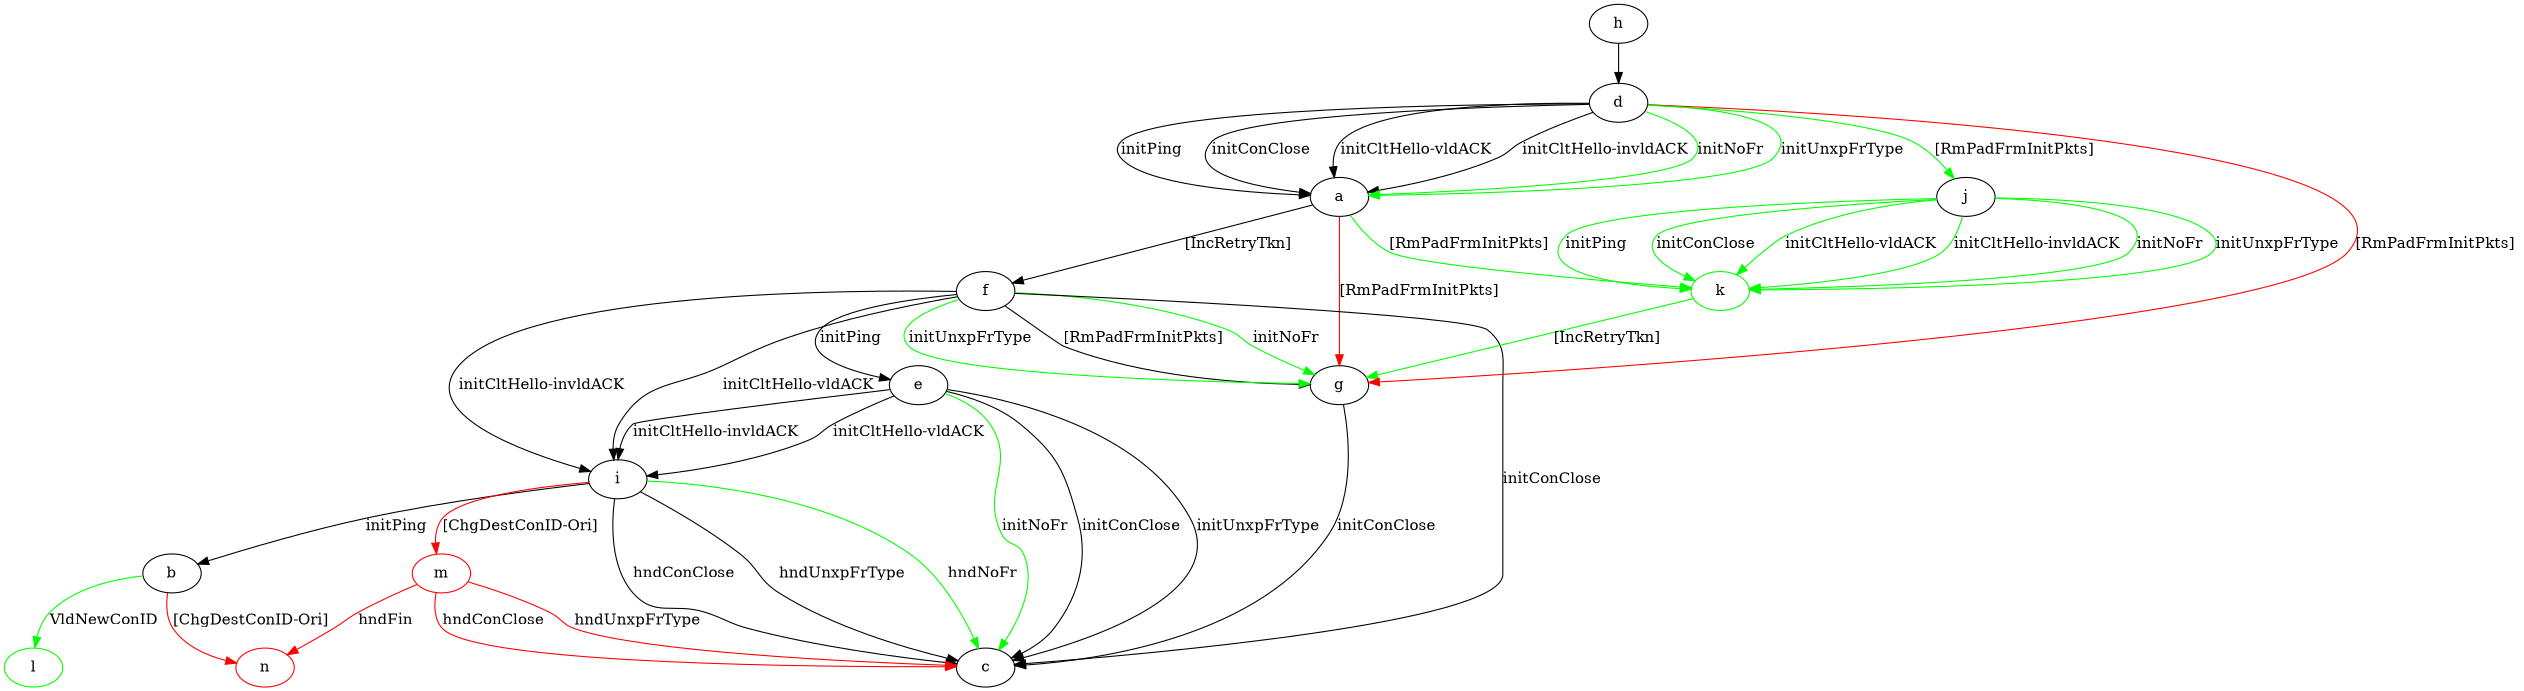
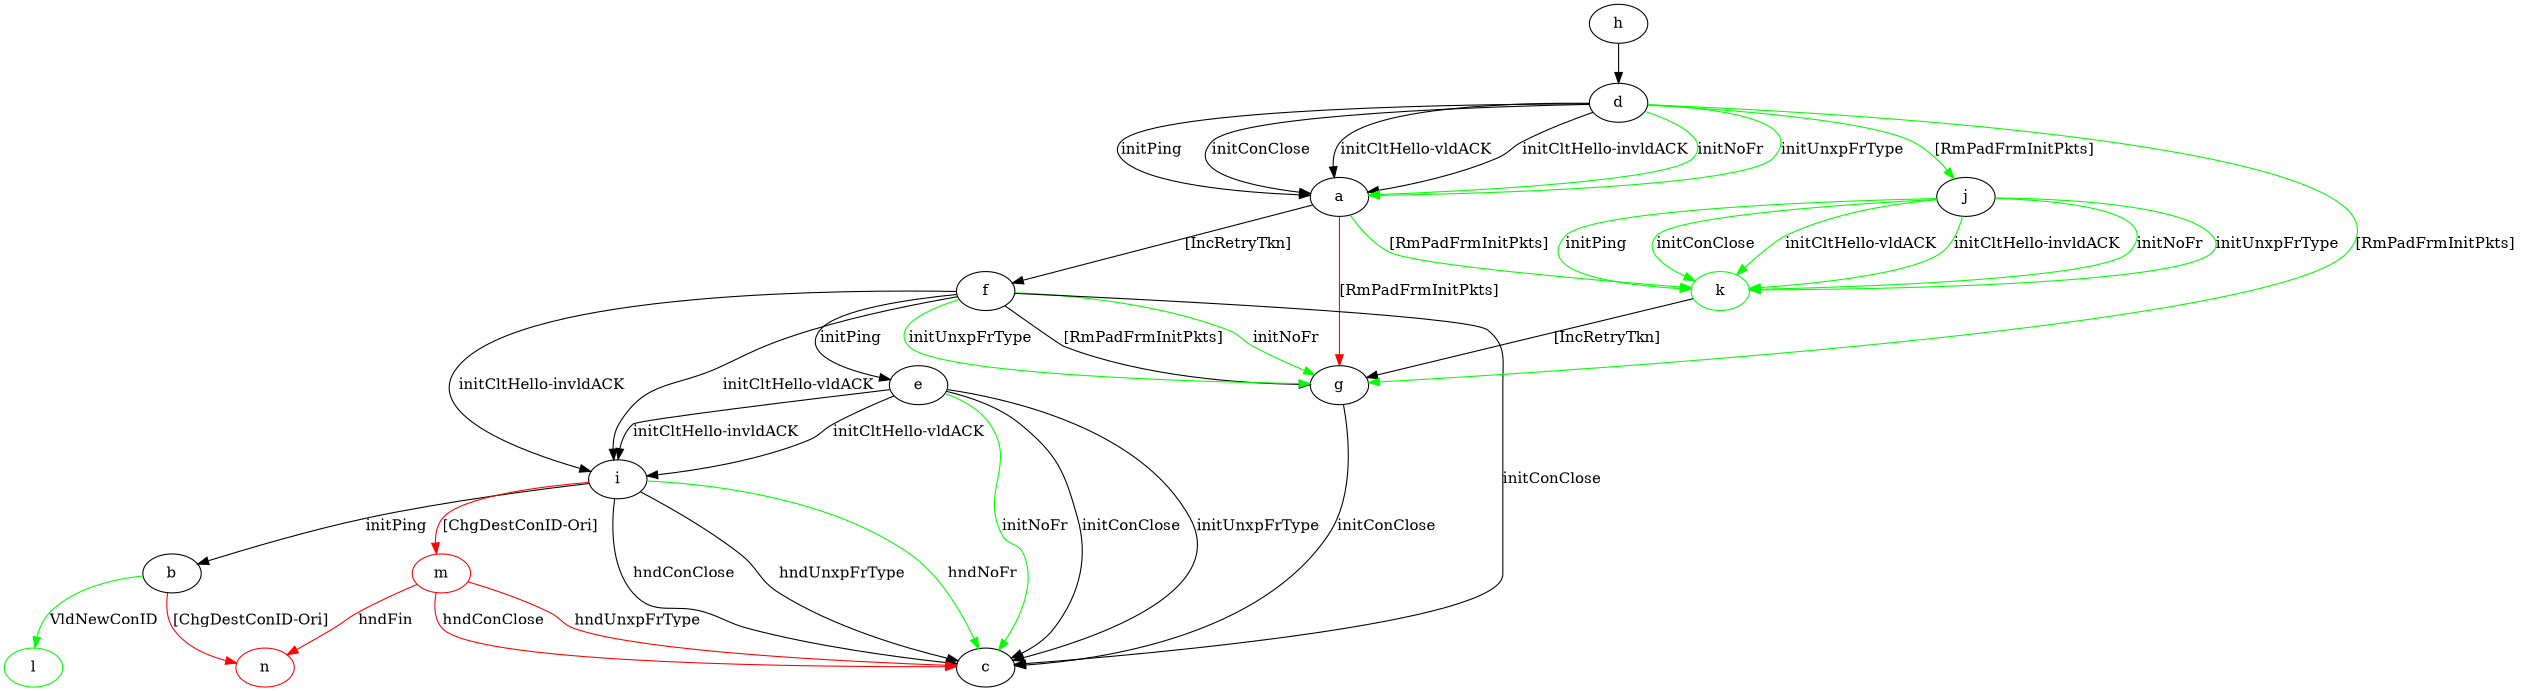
edge "d" -> "g": color red -> green
edge "k" -> "g": color green -> black
